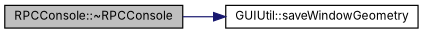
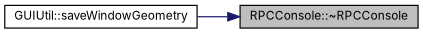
edge "RPCConsole::~RPCConsole" -> "GUIUtil::saveWindowGeometry": reversed
